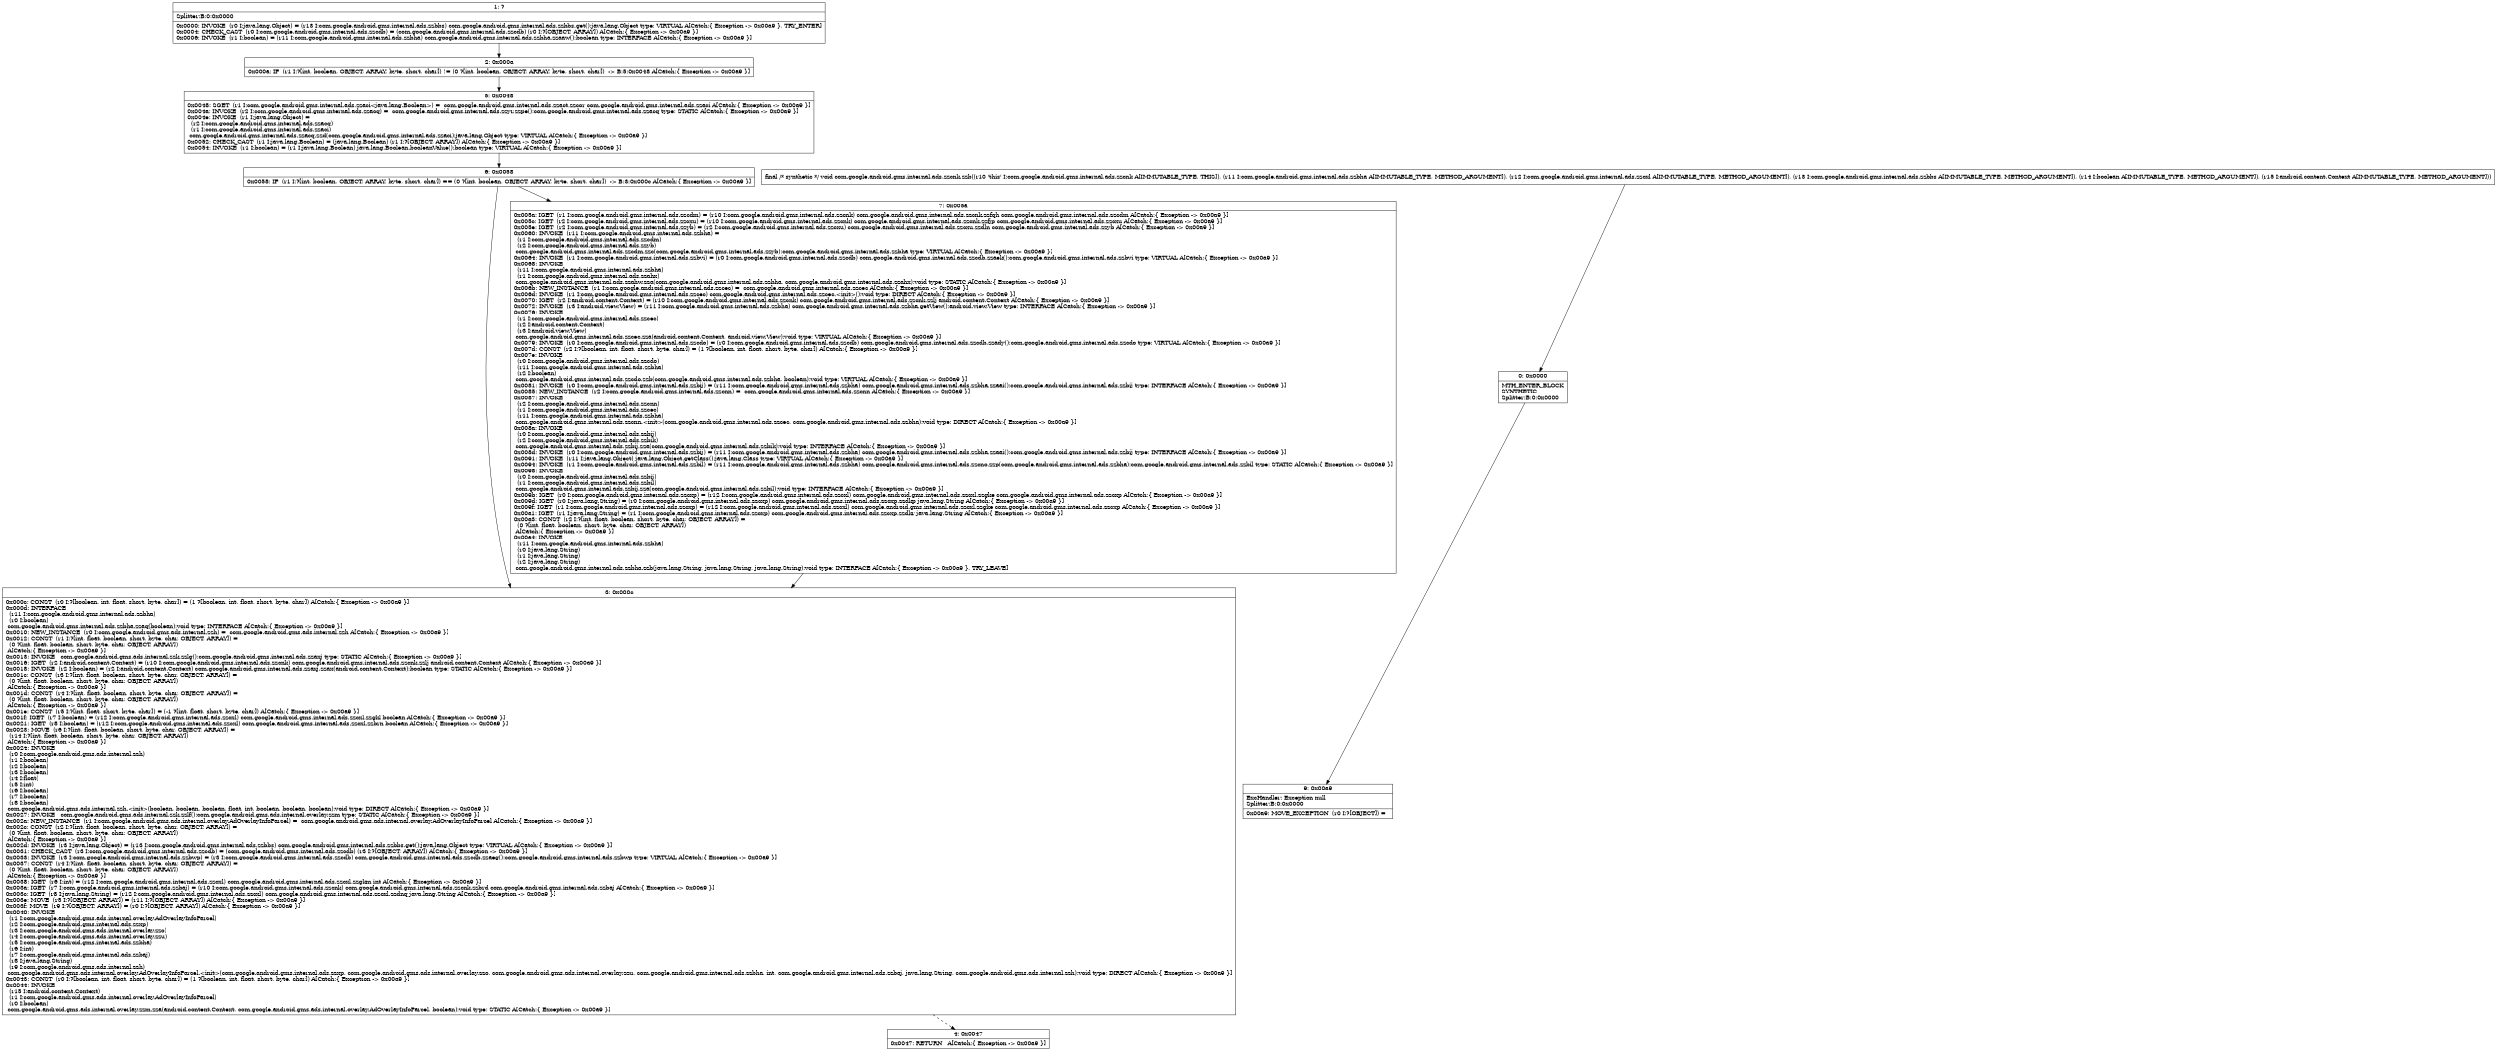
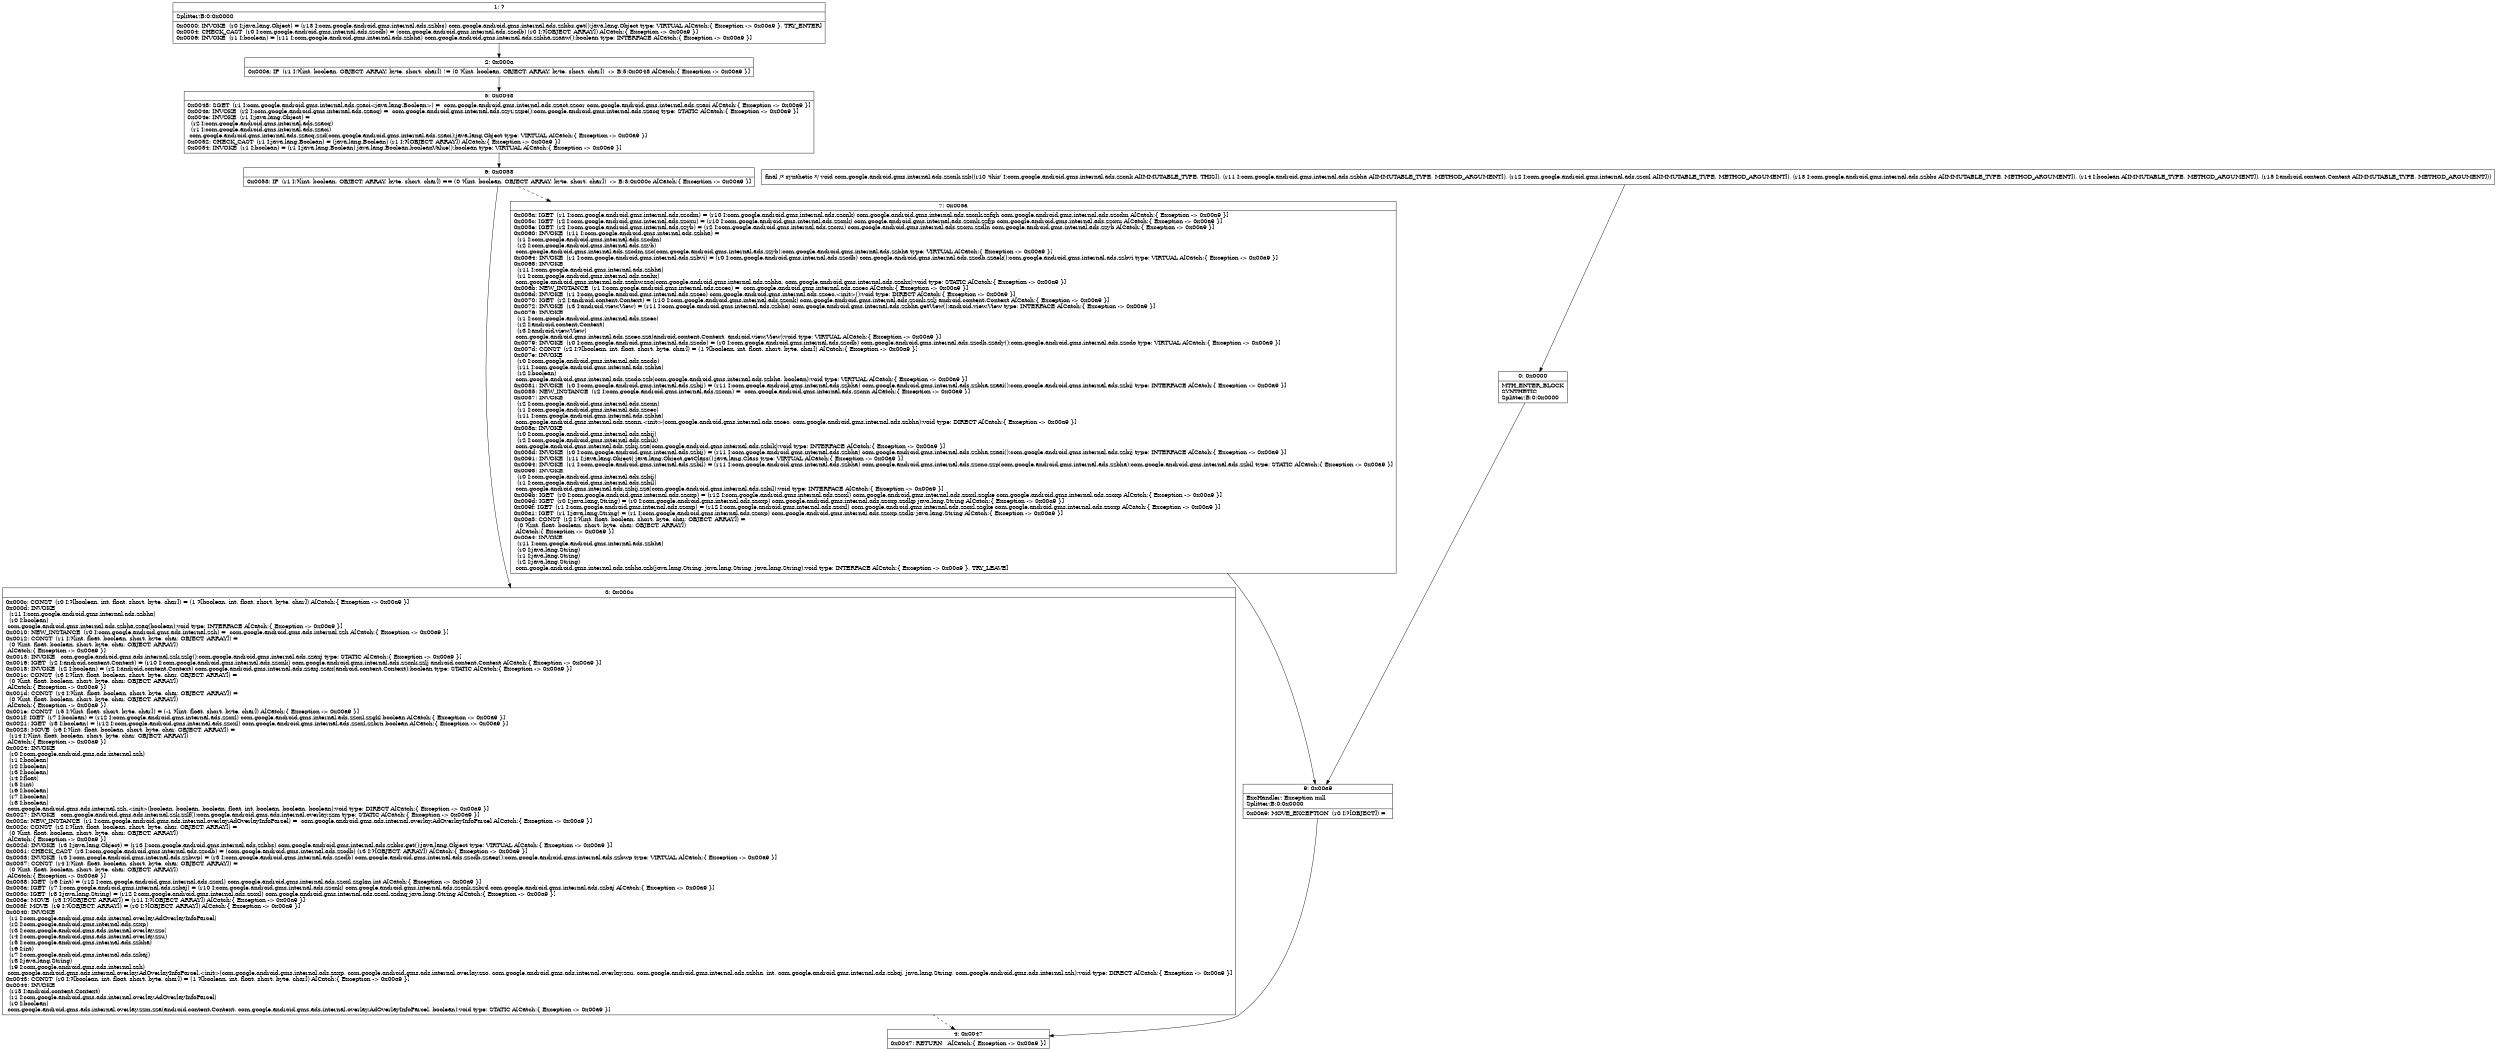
edge "6: 0x0058" -> "7: 0x005a": style solid -> dashed
edge "7: 0x005a" -> "3: 0x000c": now "7: 0x005a" -> "9: 0x00a9"
node "3: 0x000c": text "0x000d: INTERFACE" -> "0x000d: INVOKE"
edge "9: 0x00a9" -> "4: 0x0047": added
